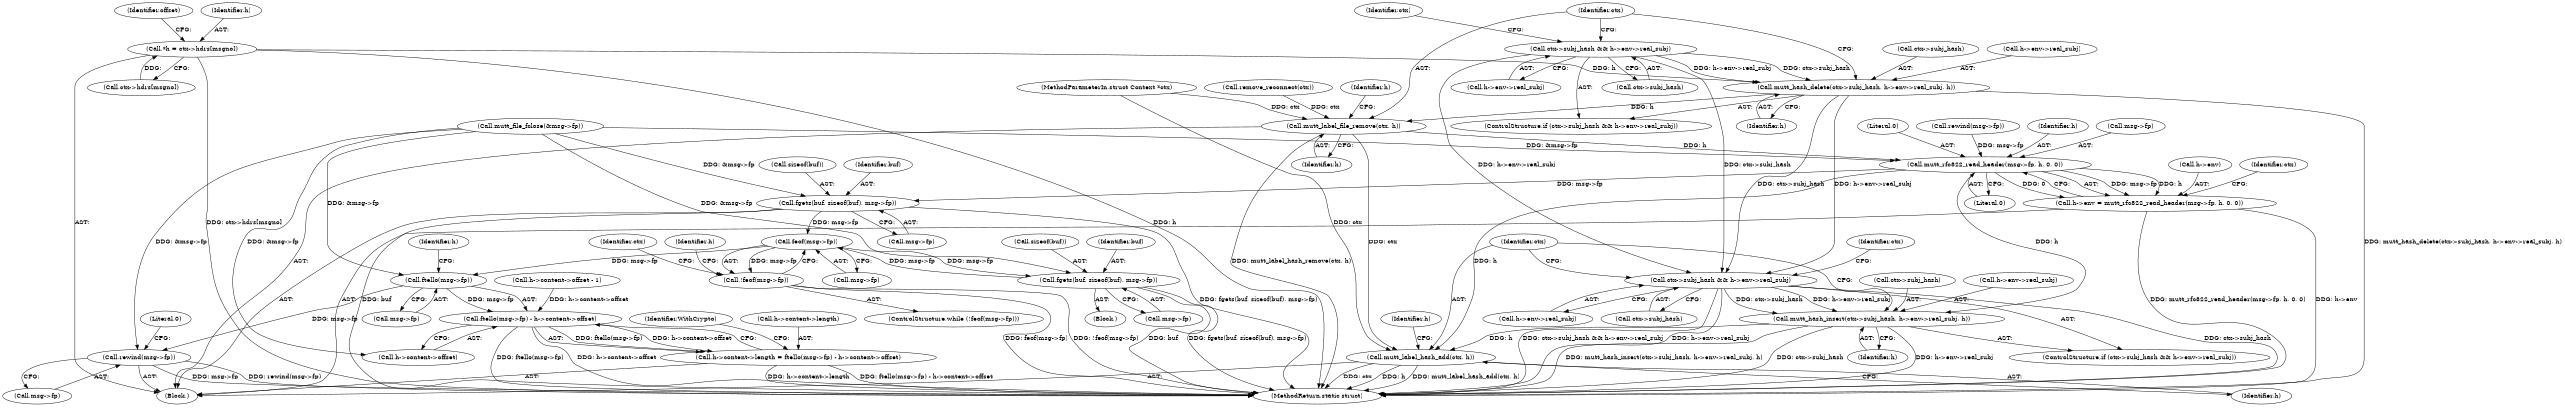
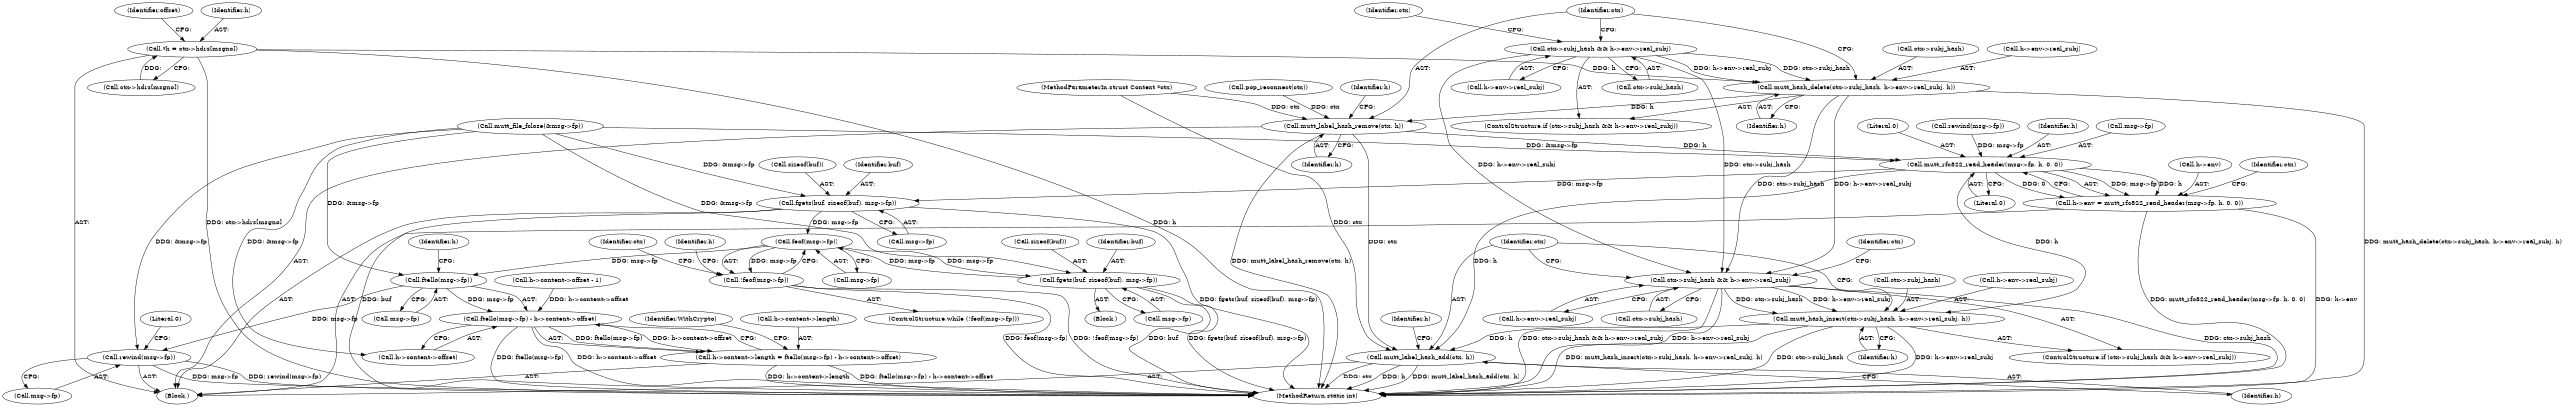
node "(Call,remove_reconnect(ctx))": label "(Call,remove_reconnect(ctx))" -> "(Call,pop_reconnect(ctx))"
node "(Call,mutt_label_file_remove(ctx, h))": label "(Call,mutt_label_file_remove(ctx, h))" -> "(Call,mutt_label_hash_remove(ctx, h))"
node "(MethodReturn,static struct)": label "(MethodReturn,static struct)" -> "(MethodReturn,static int)"
